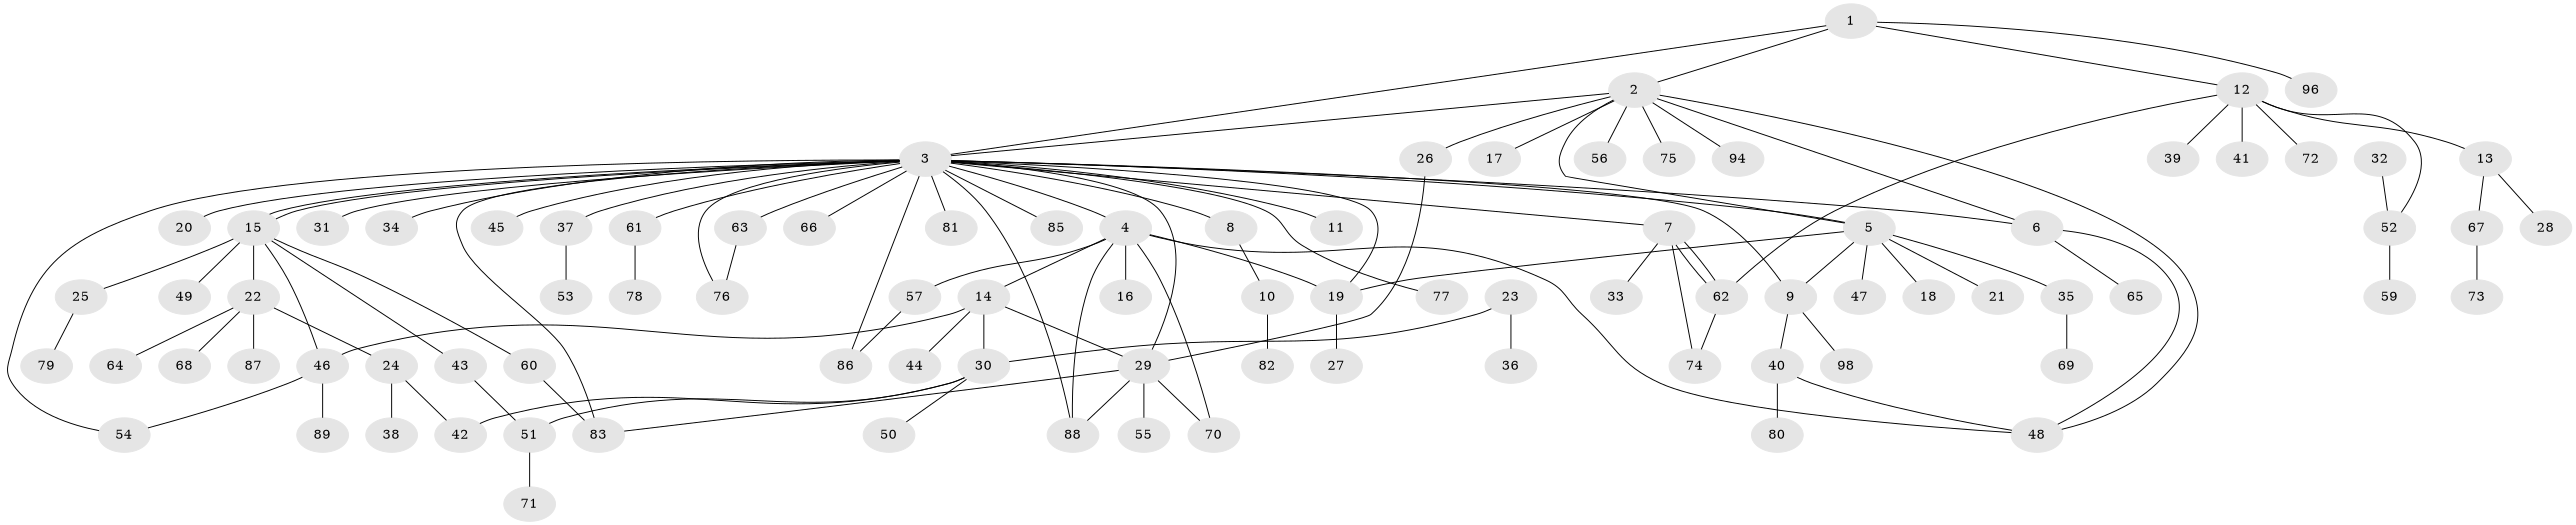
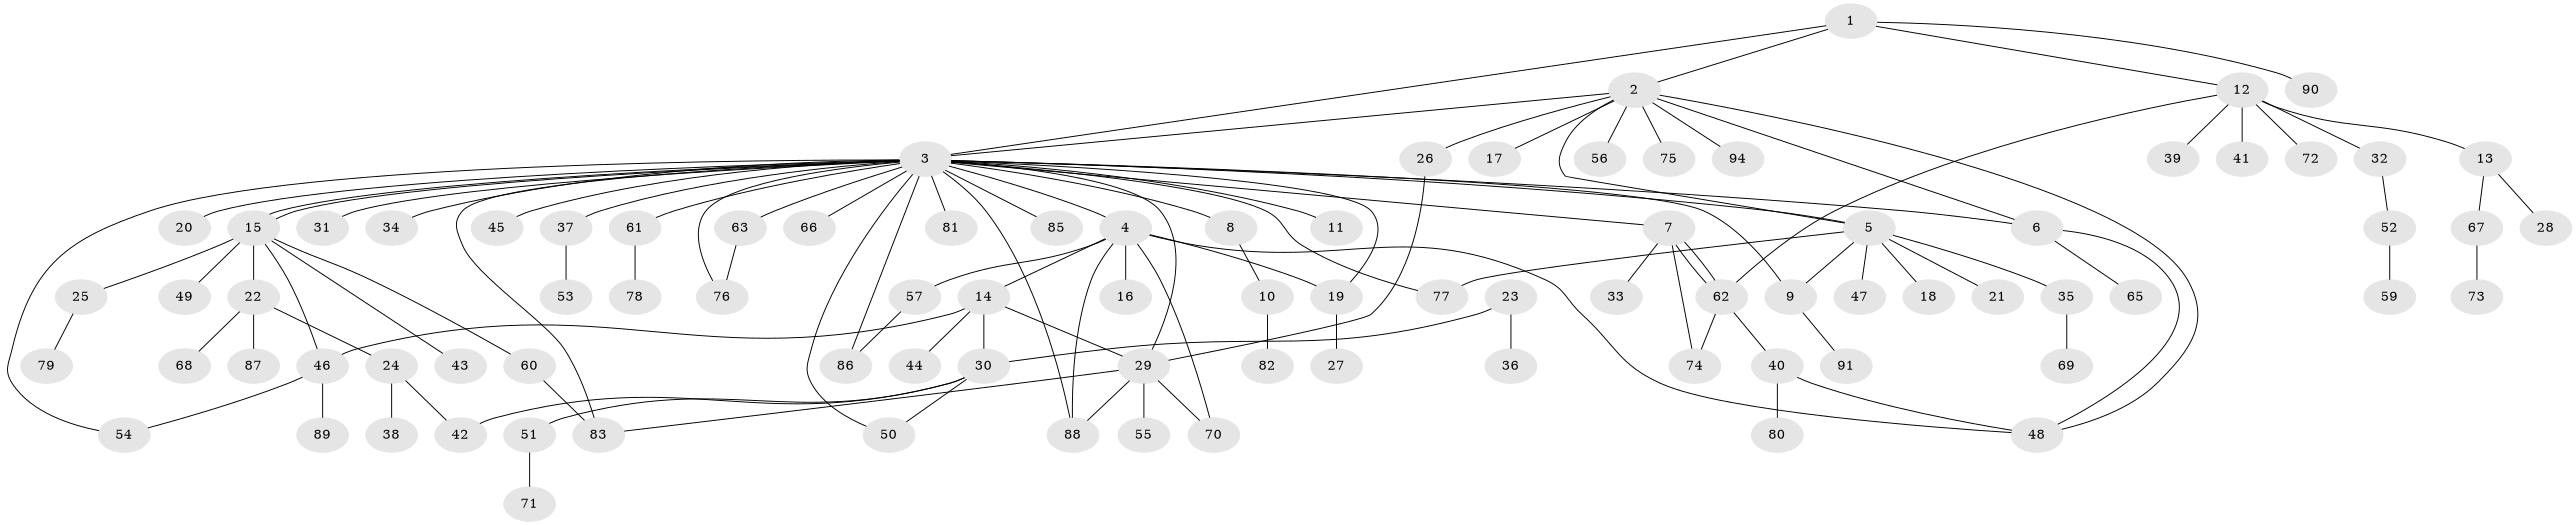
node "96": label "96" -> "90"
edge "12" -- "52": now "12" -- "32"
edge "5" -- "19": now "5" -- "77"
edge "3" -- "50": added
edge "9" -- "40": now "62" -- "40"
node "64": removed
node "98": label "98" -> "91"
edge "43" -- "51": removed
